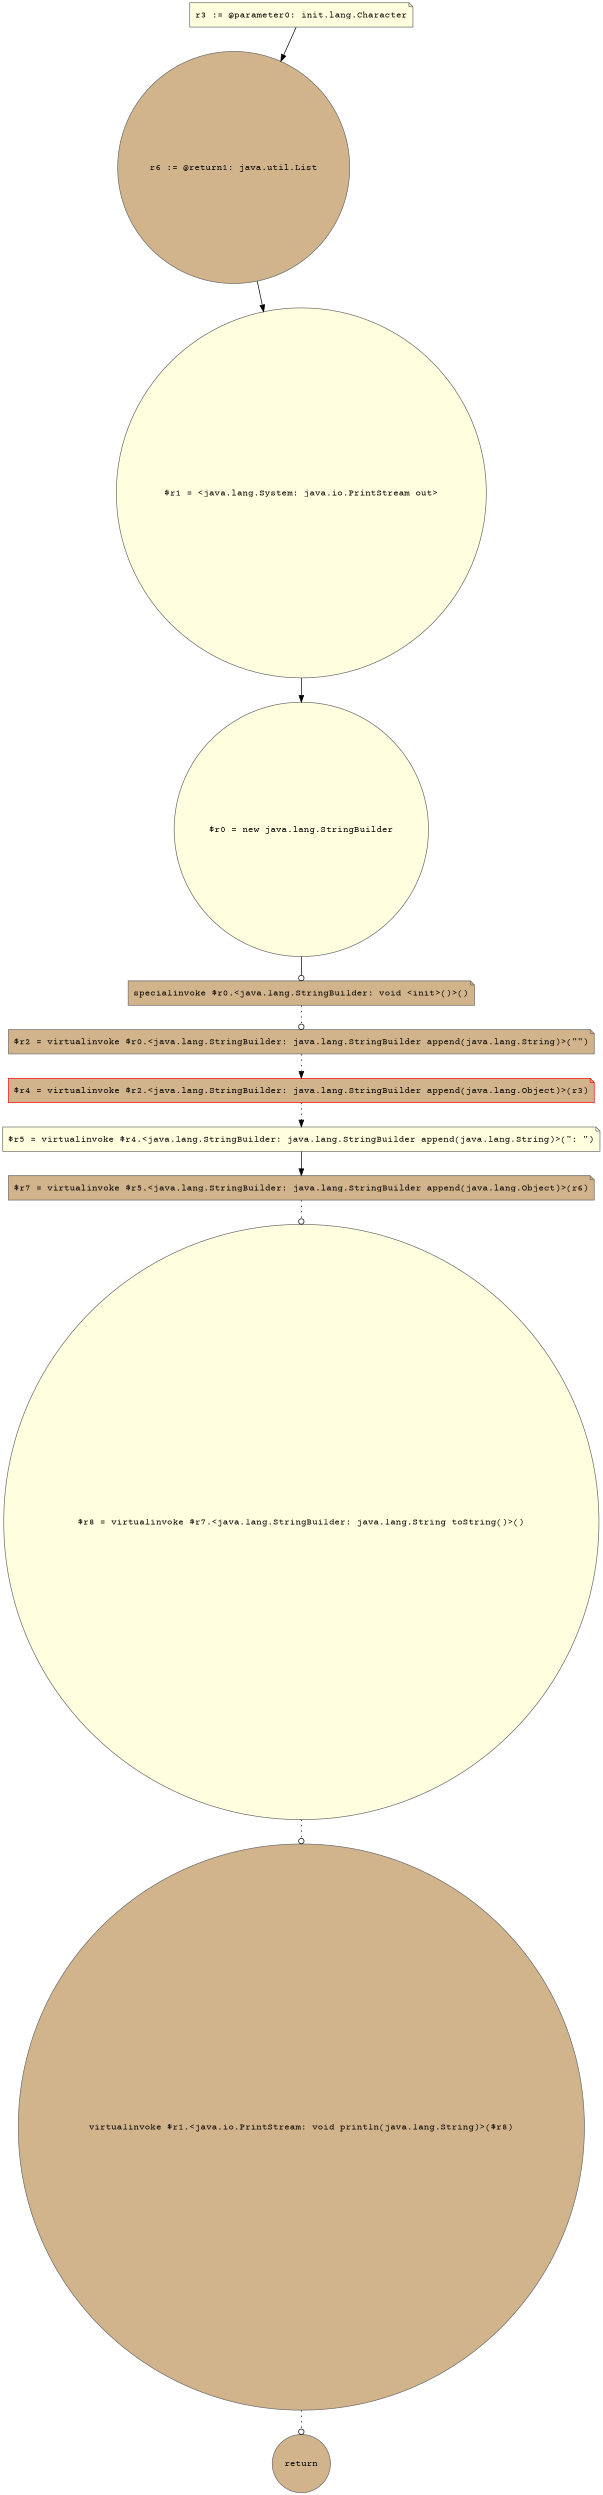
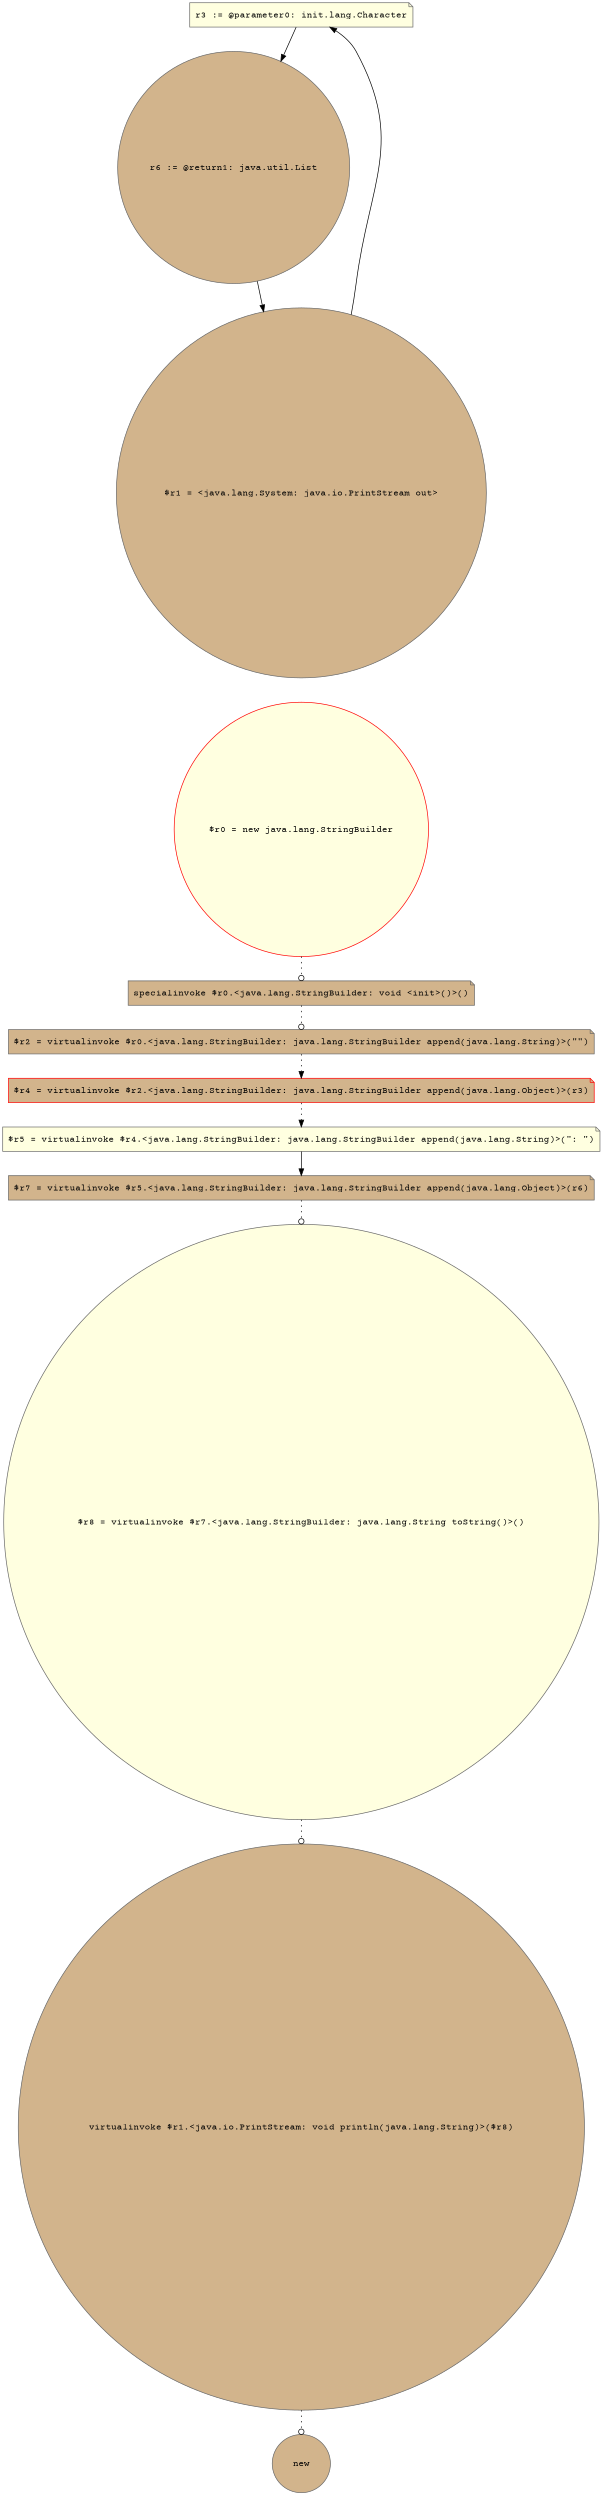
node "$r1 = <java.lang.System: java.io.PrintStream out>": fillcolor lightyellow -> tan
edge "$r1 = <java.lang.System: java.io.PrintStream out>" -> "$r0 = new java.lang.StringBuilder": now "$r1 = <java.lang.System: java.io.PrintStream out>" -> "r3 := @parameter0: init.lang.Character"
node "$r0 = new java.lang.StringBuilder": color gray40 -> red
edge "$r0 = new java.lang.StringBuilder" -> "specialinvoke $r0.<java.lang.StringBuilder: void <init>()>()": style solid -> dotted
node "return": label "return" -> "new"
